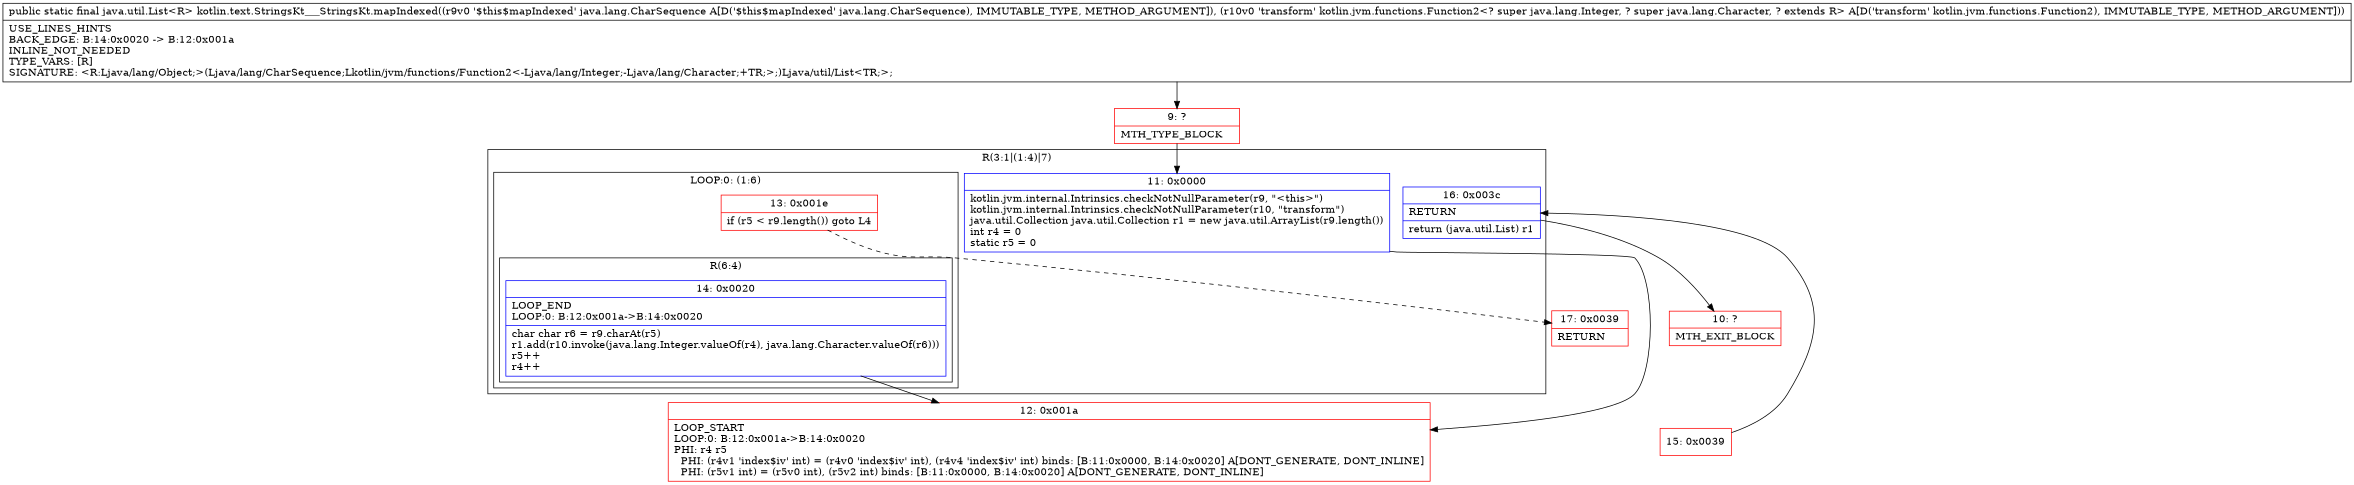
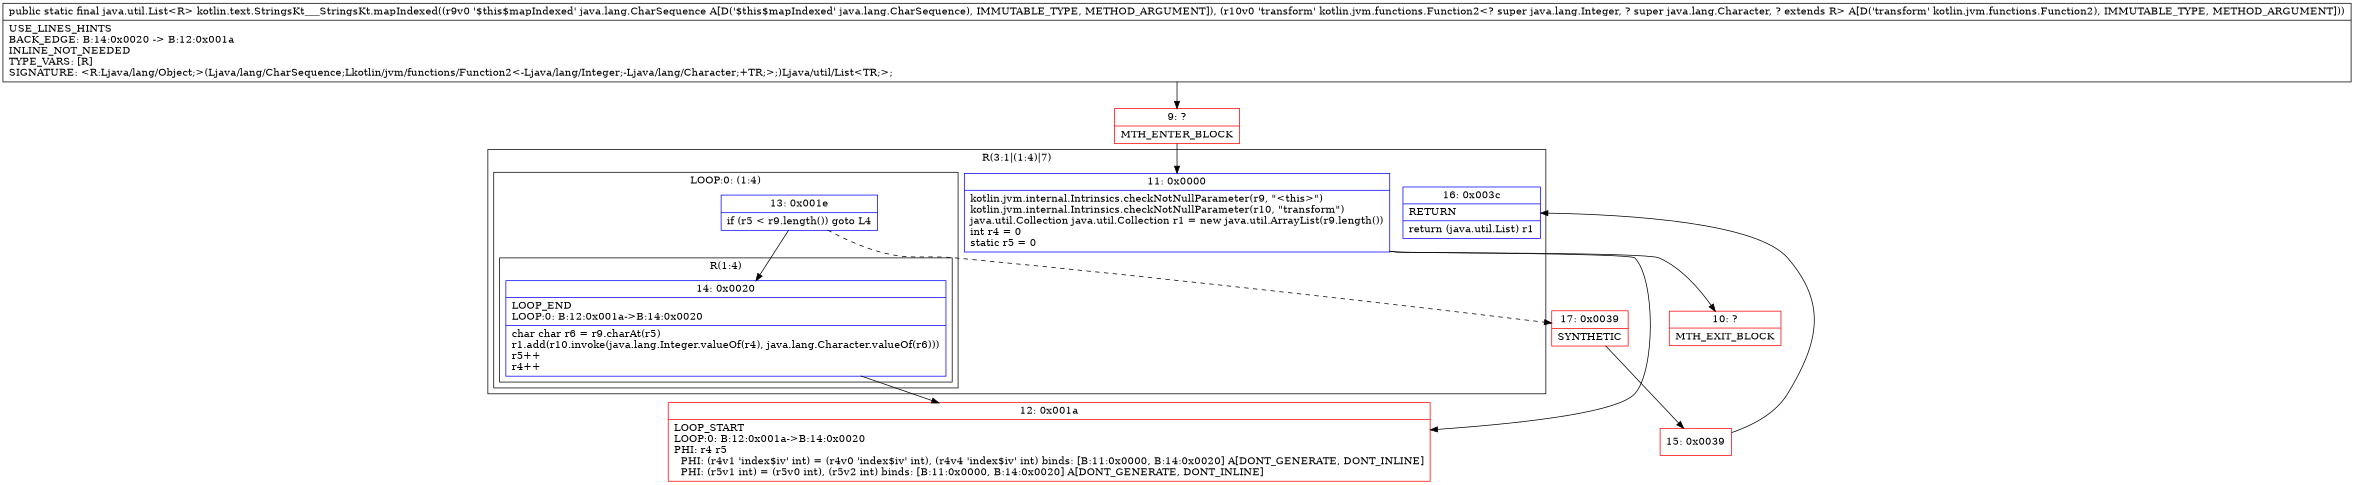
node "9: ?": text "MTH_TYPE_BLOCK" -> "MTH_ENTER_BLOCK"
cluster "LOOP:0: (1:6)": label "LOOP:0: (1:6)" -> "LOOP:0: (1:4)"
node "13: 0x001e": color red -> blue
edge "16: 0x003c" -> "10: ?": now "11: 0x0000" -> "10: ?"
edge "13: 0x001e" -> "14: 0x0020": added
cluster "R(6:4)": label "R(6:4)" -> "R(1:4)"
node "17: 0x0039": text "RETURN" -> "SYNTHETIC"
edge "17: 0x0039" -> "15: 0x0039": added
